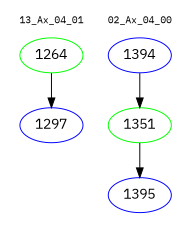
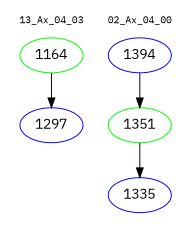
cluster "13_Ax_04_01": label "13_Ax_04_01" -> "13_Ax_04_03"
node "1264": label "1264" -> "1164"
node "1395": label "1395" -> "1335"
